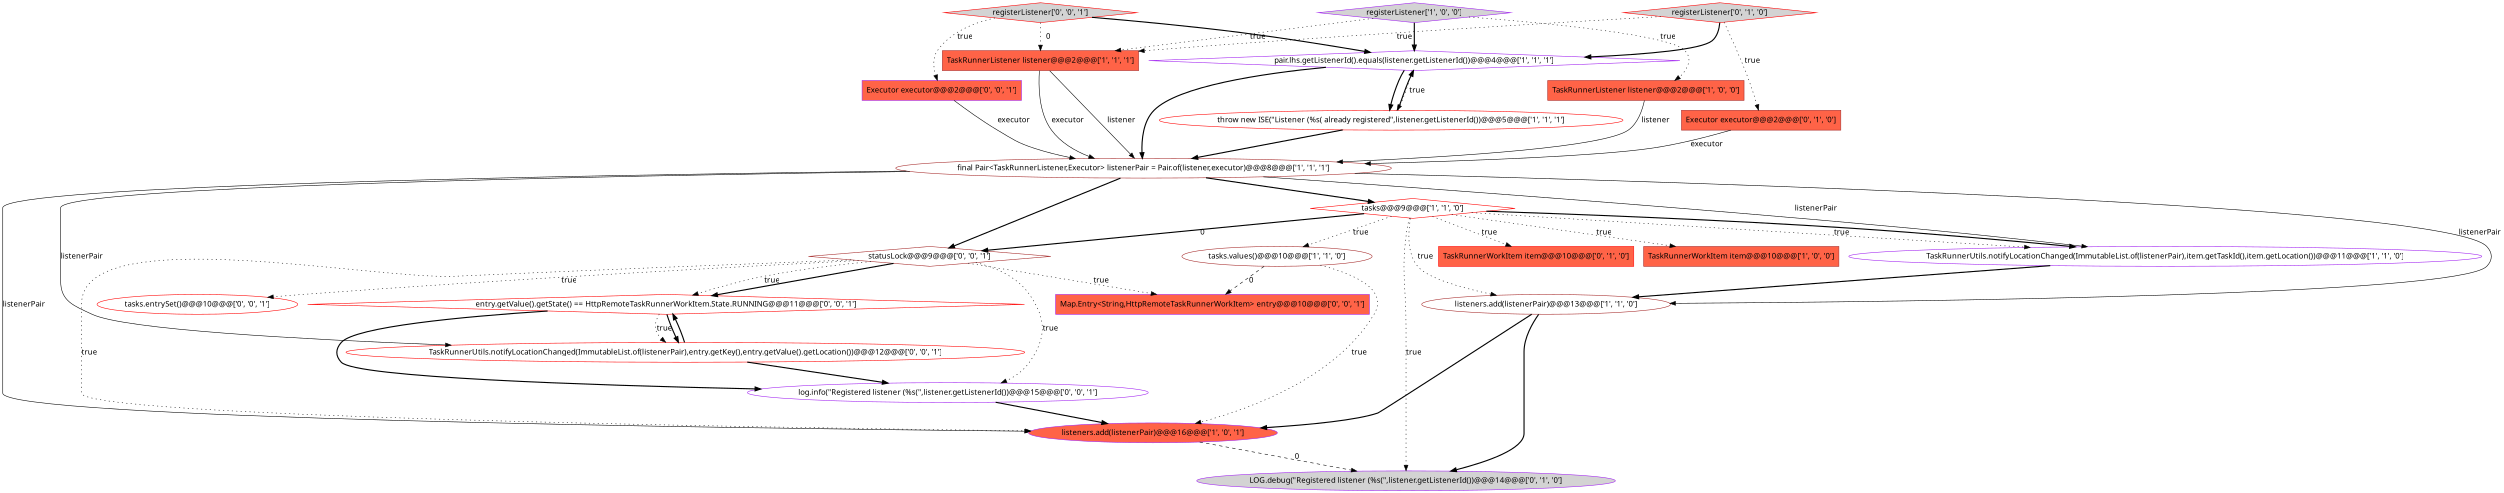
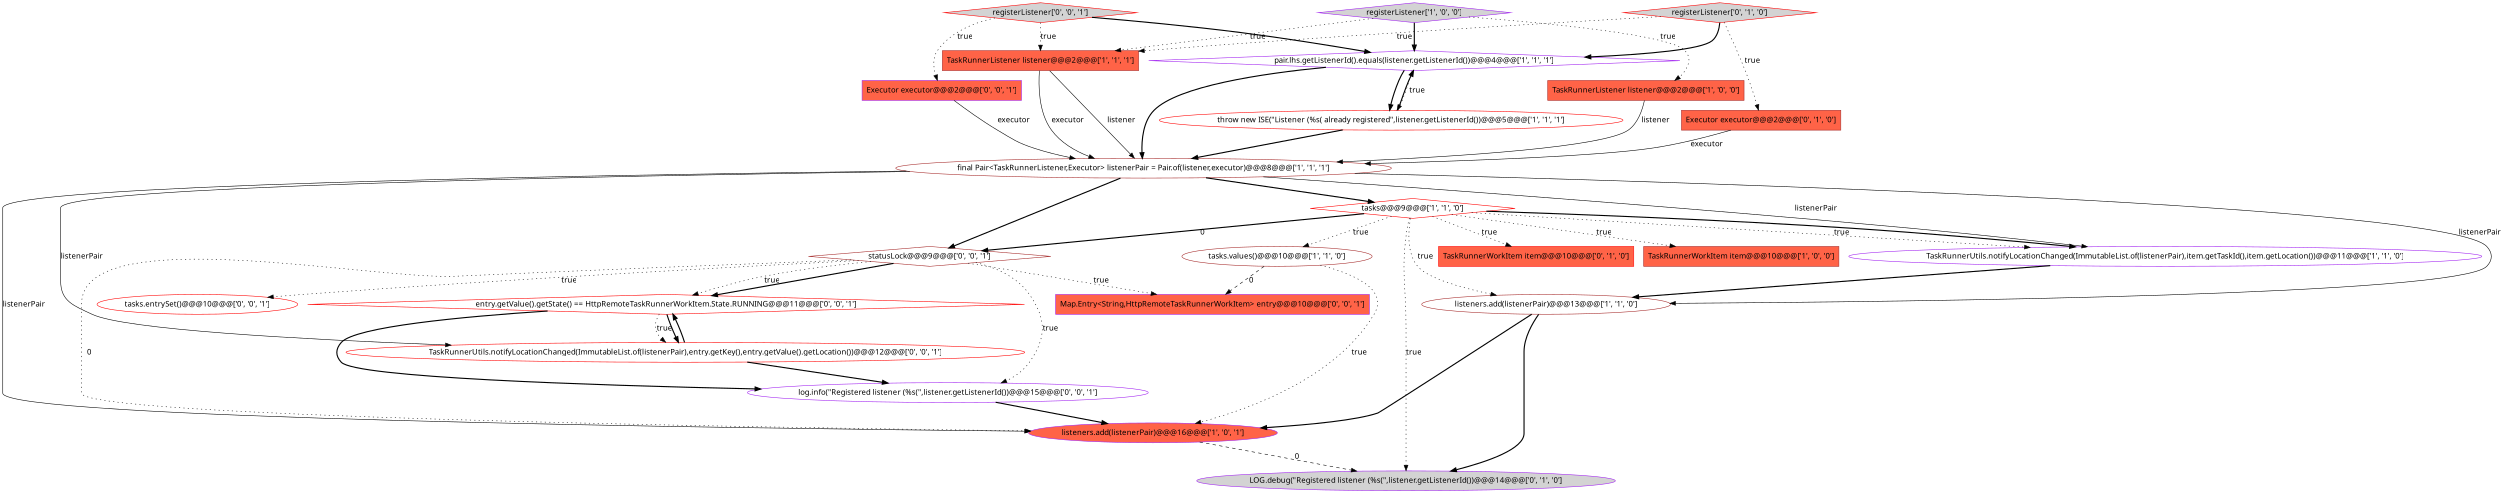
edge "registerListener['0', '0', '1']" -> "TaskRunnerListener listener@@@2@@@['1', '1', '1']": label "0" -> "true"
edge "statusLock@@@9@@@['0', '0', '1']" -> "listeners.add(listenerPair)@@@16@@@['1', '0', '1']": label "true" -> "0"
